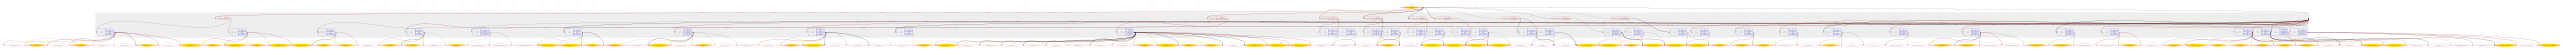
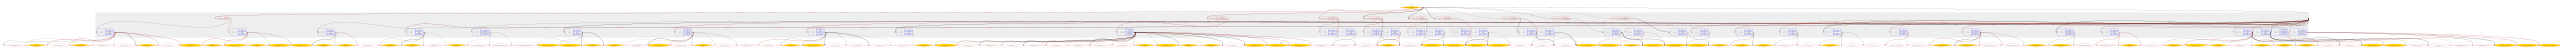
node "dev-ros/roscpp-1.13.4": fillcolor gold -> white
node "dev-libs/console_bridge-0.4.0": fillcolor white -> gold
